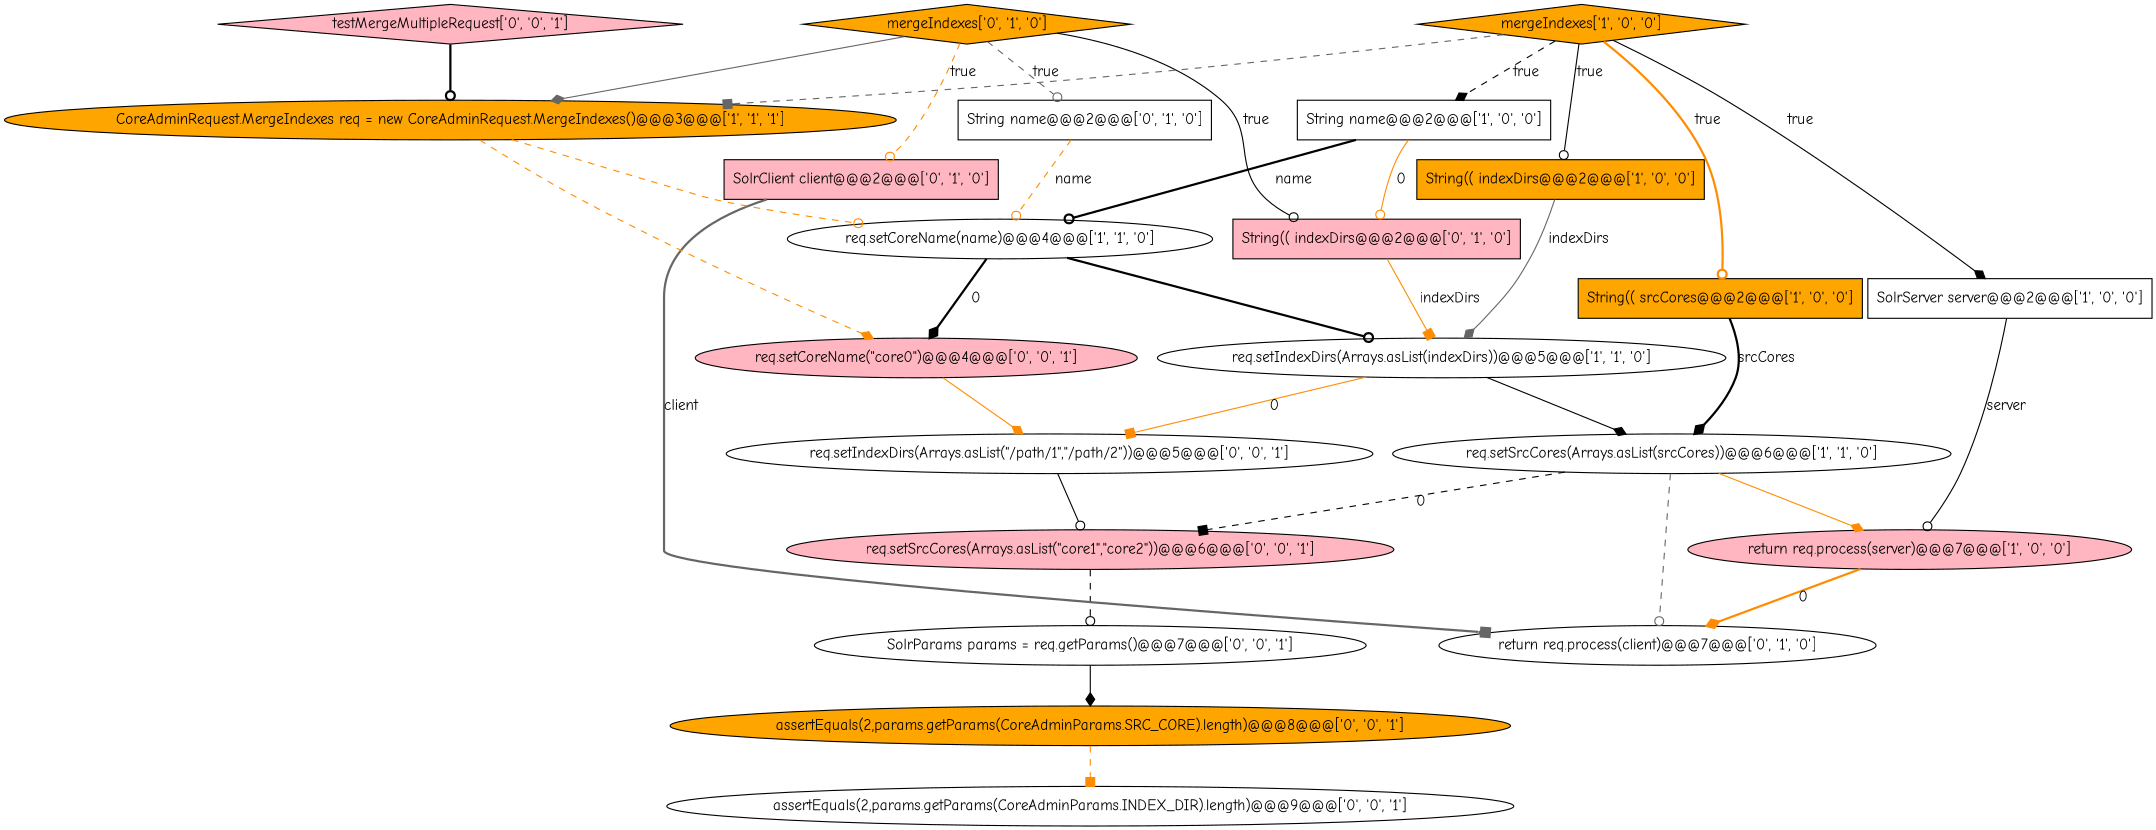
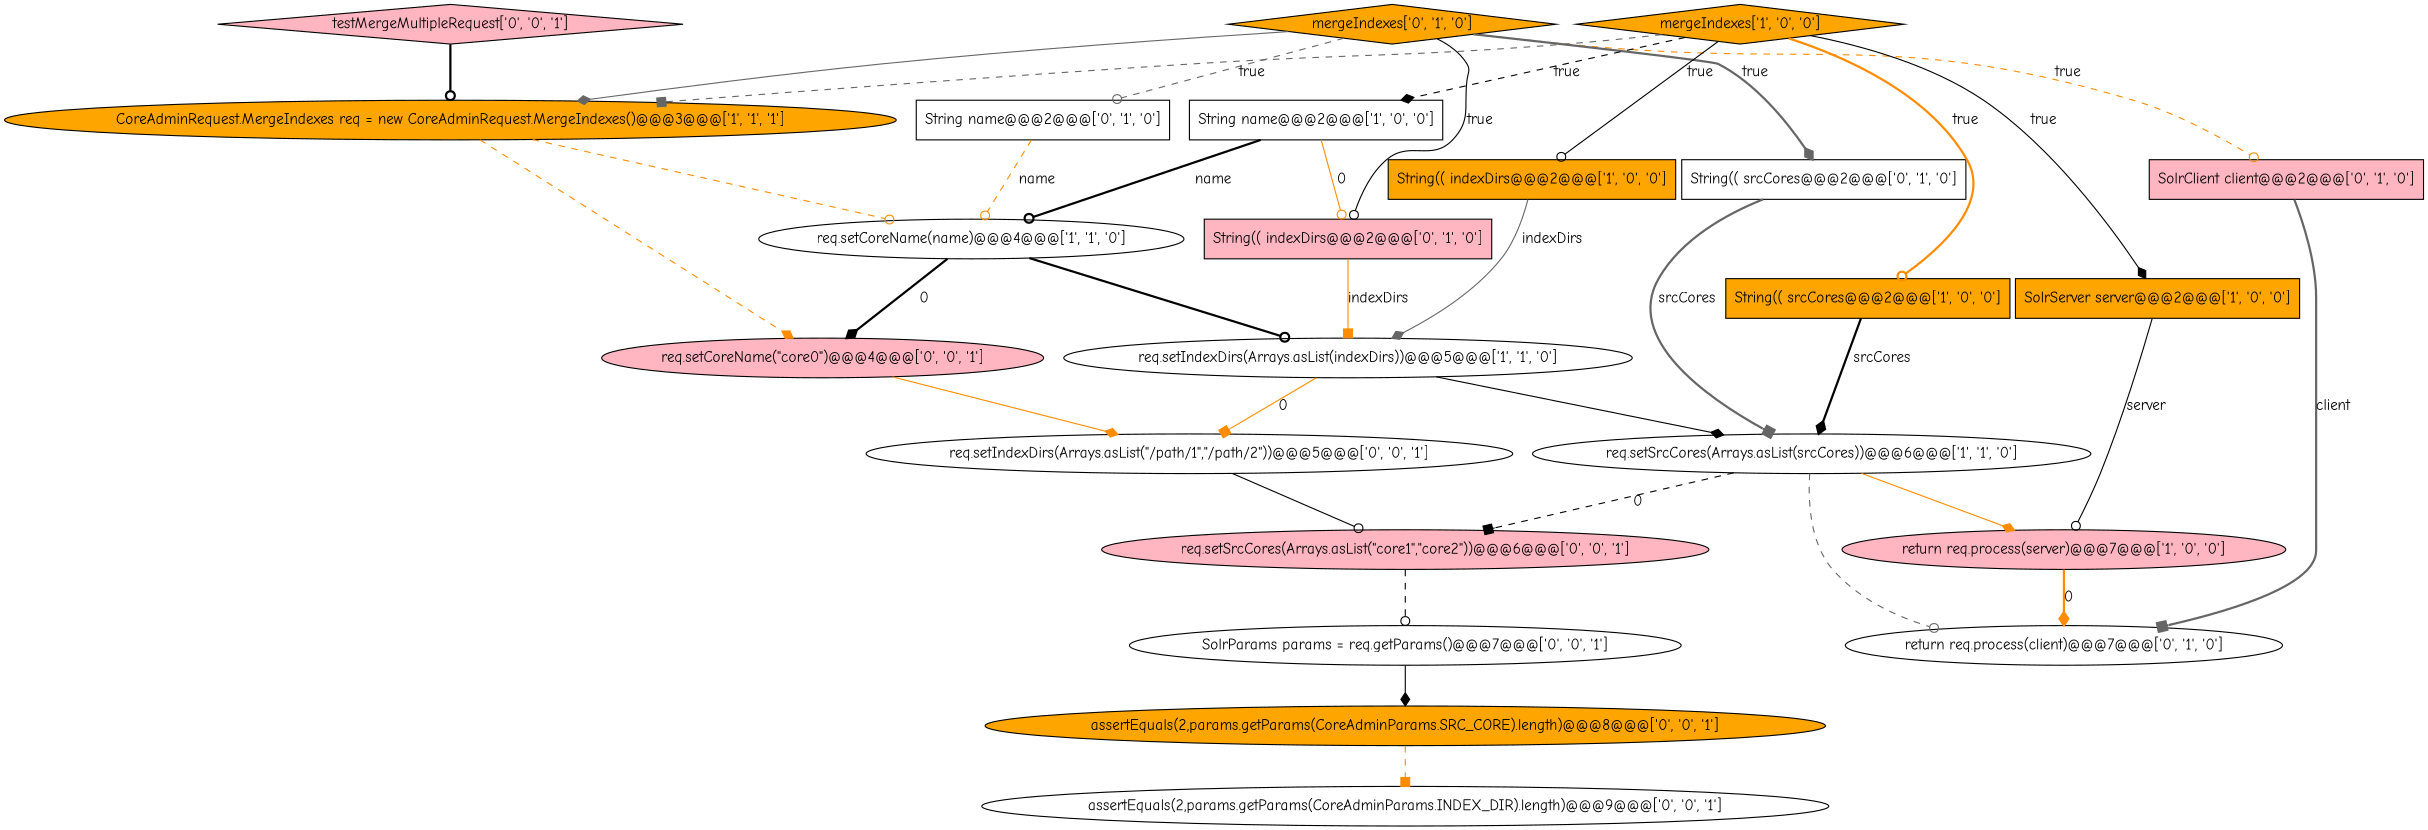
node "String(( srcCores@@@2@@@['0', '1', '0']": added
node "SolrServer server@@@2@@@['1', '0', '0']": fillcolor white -> orange
